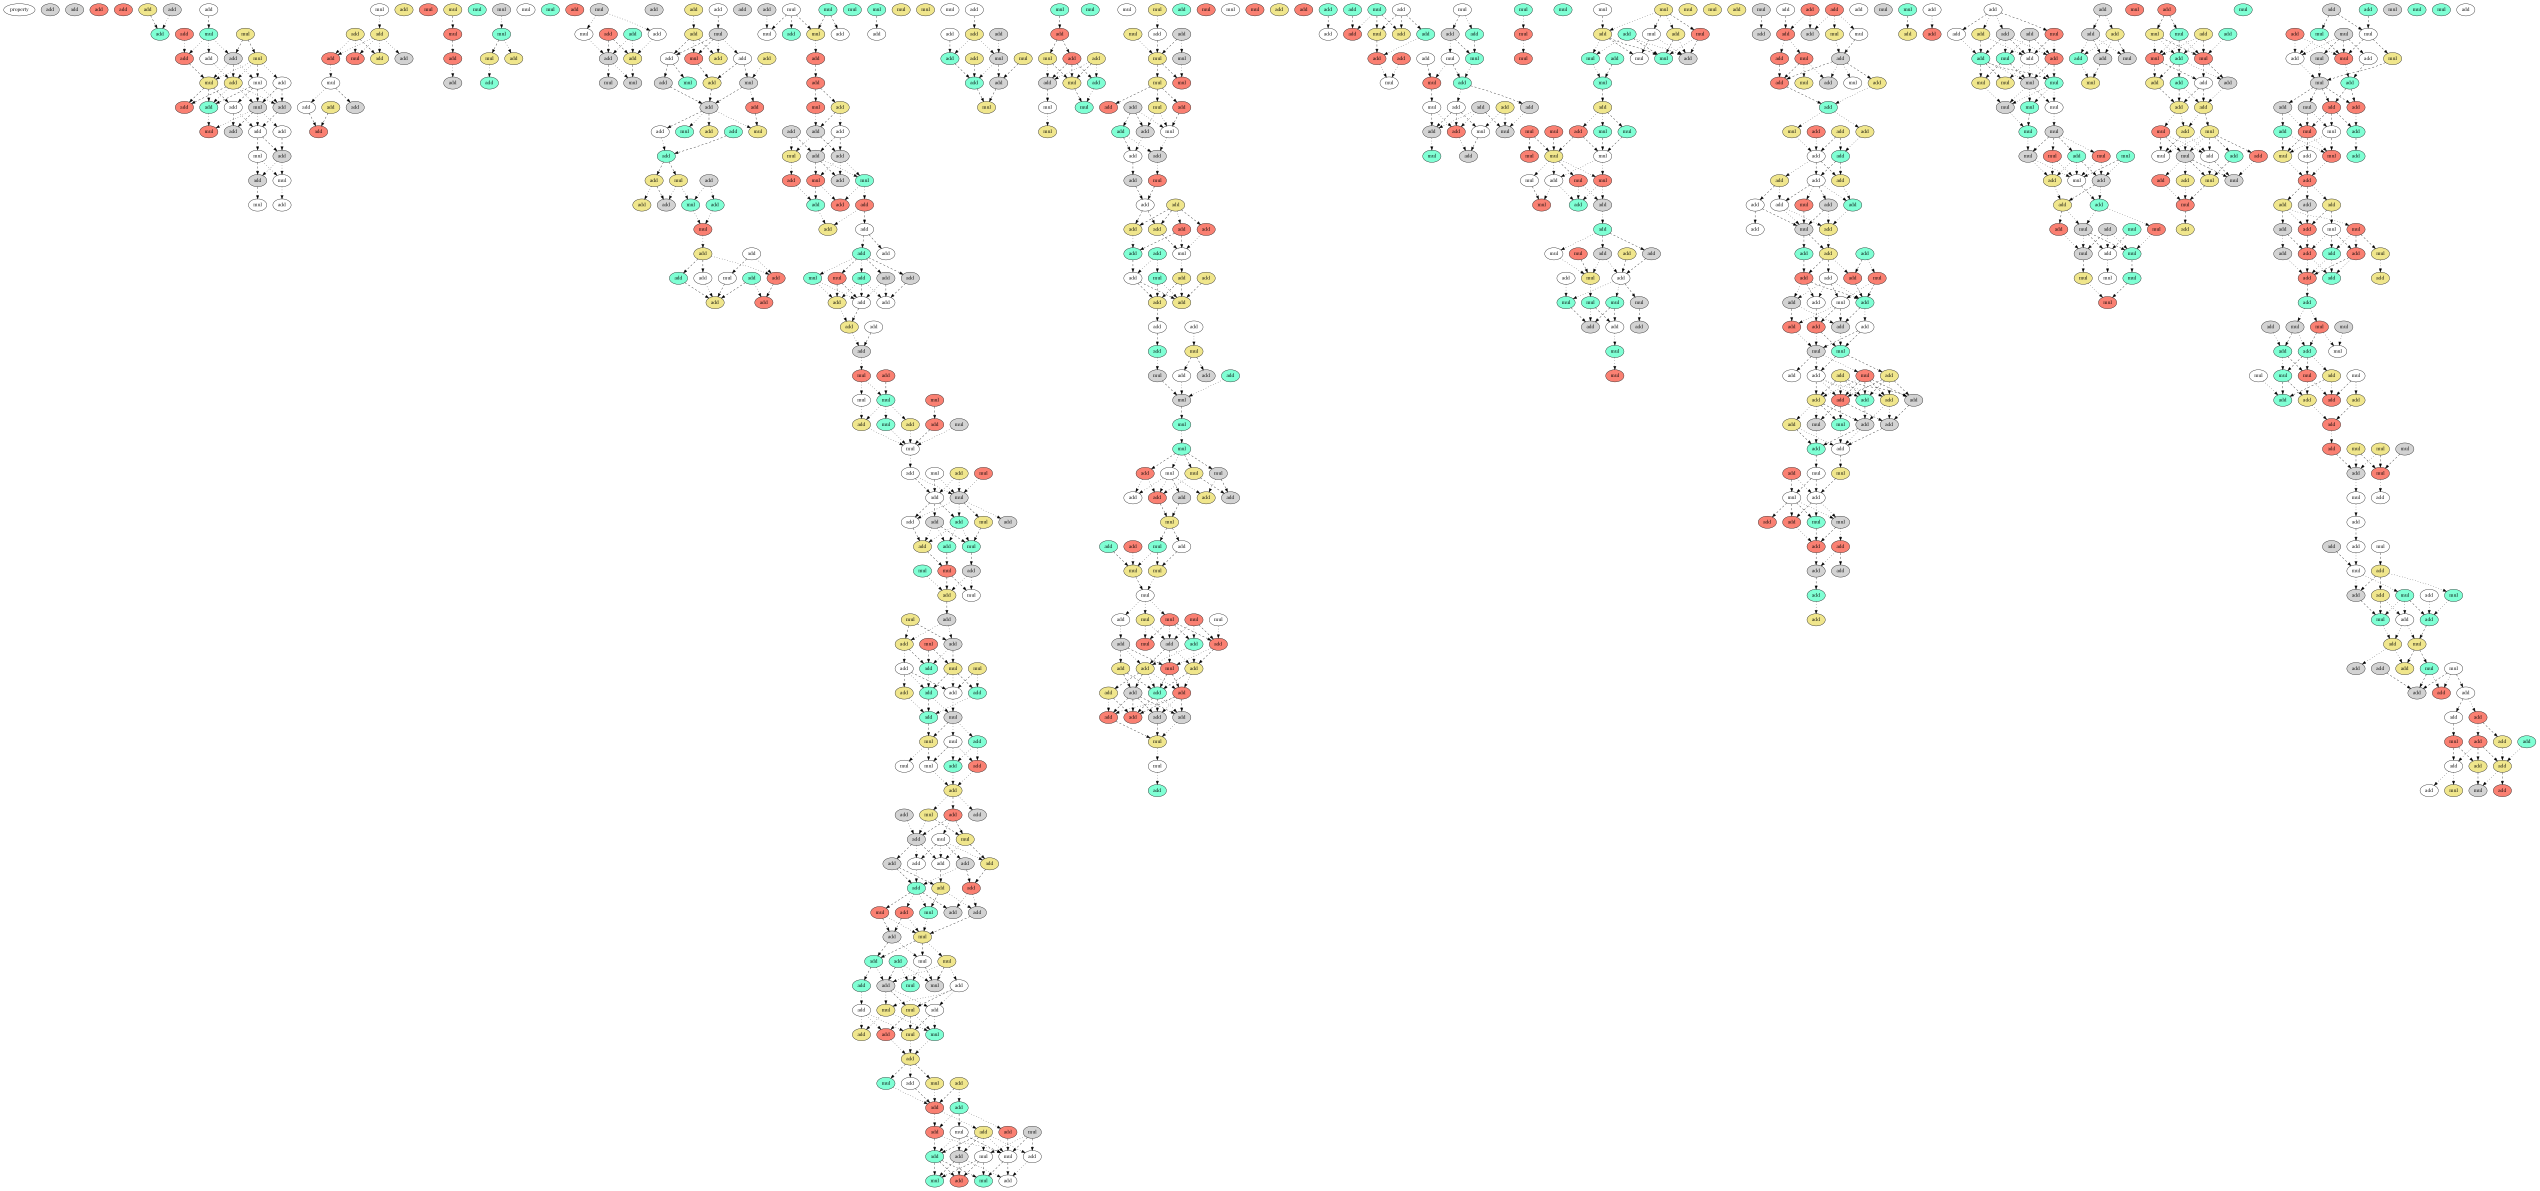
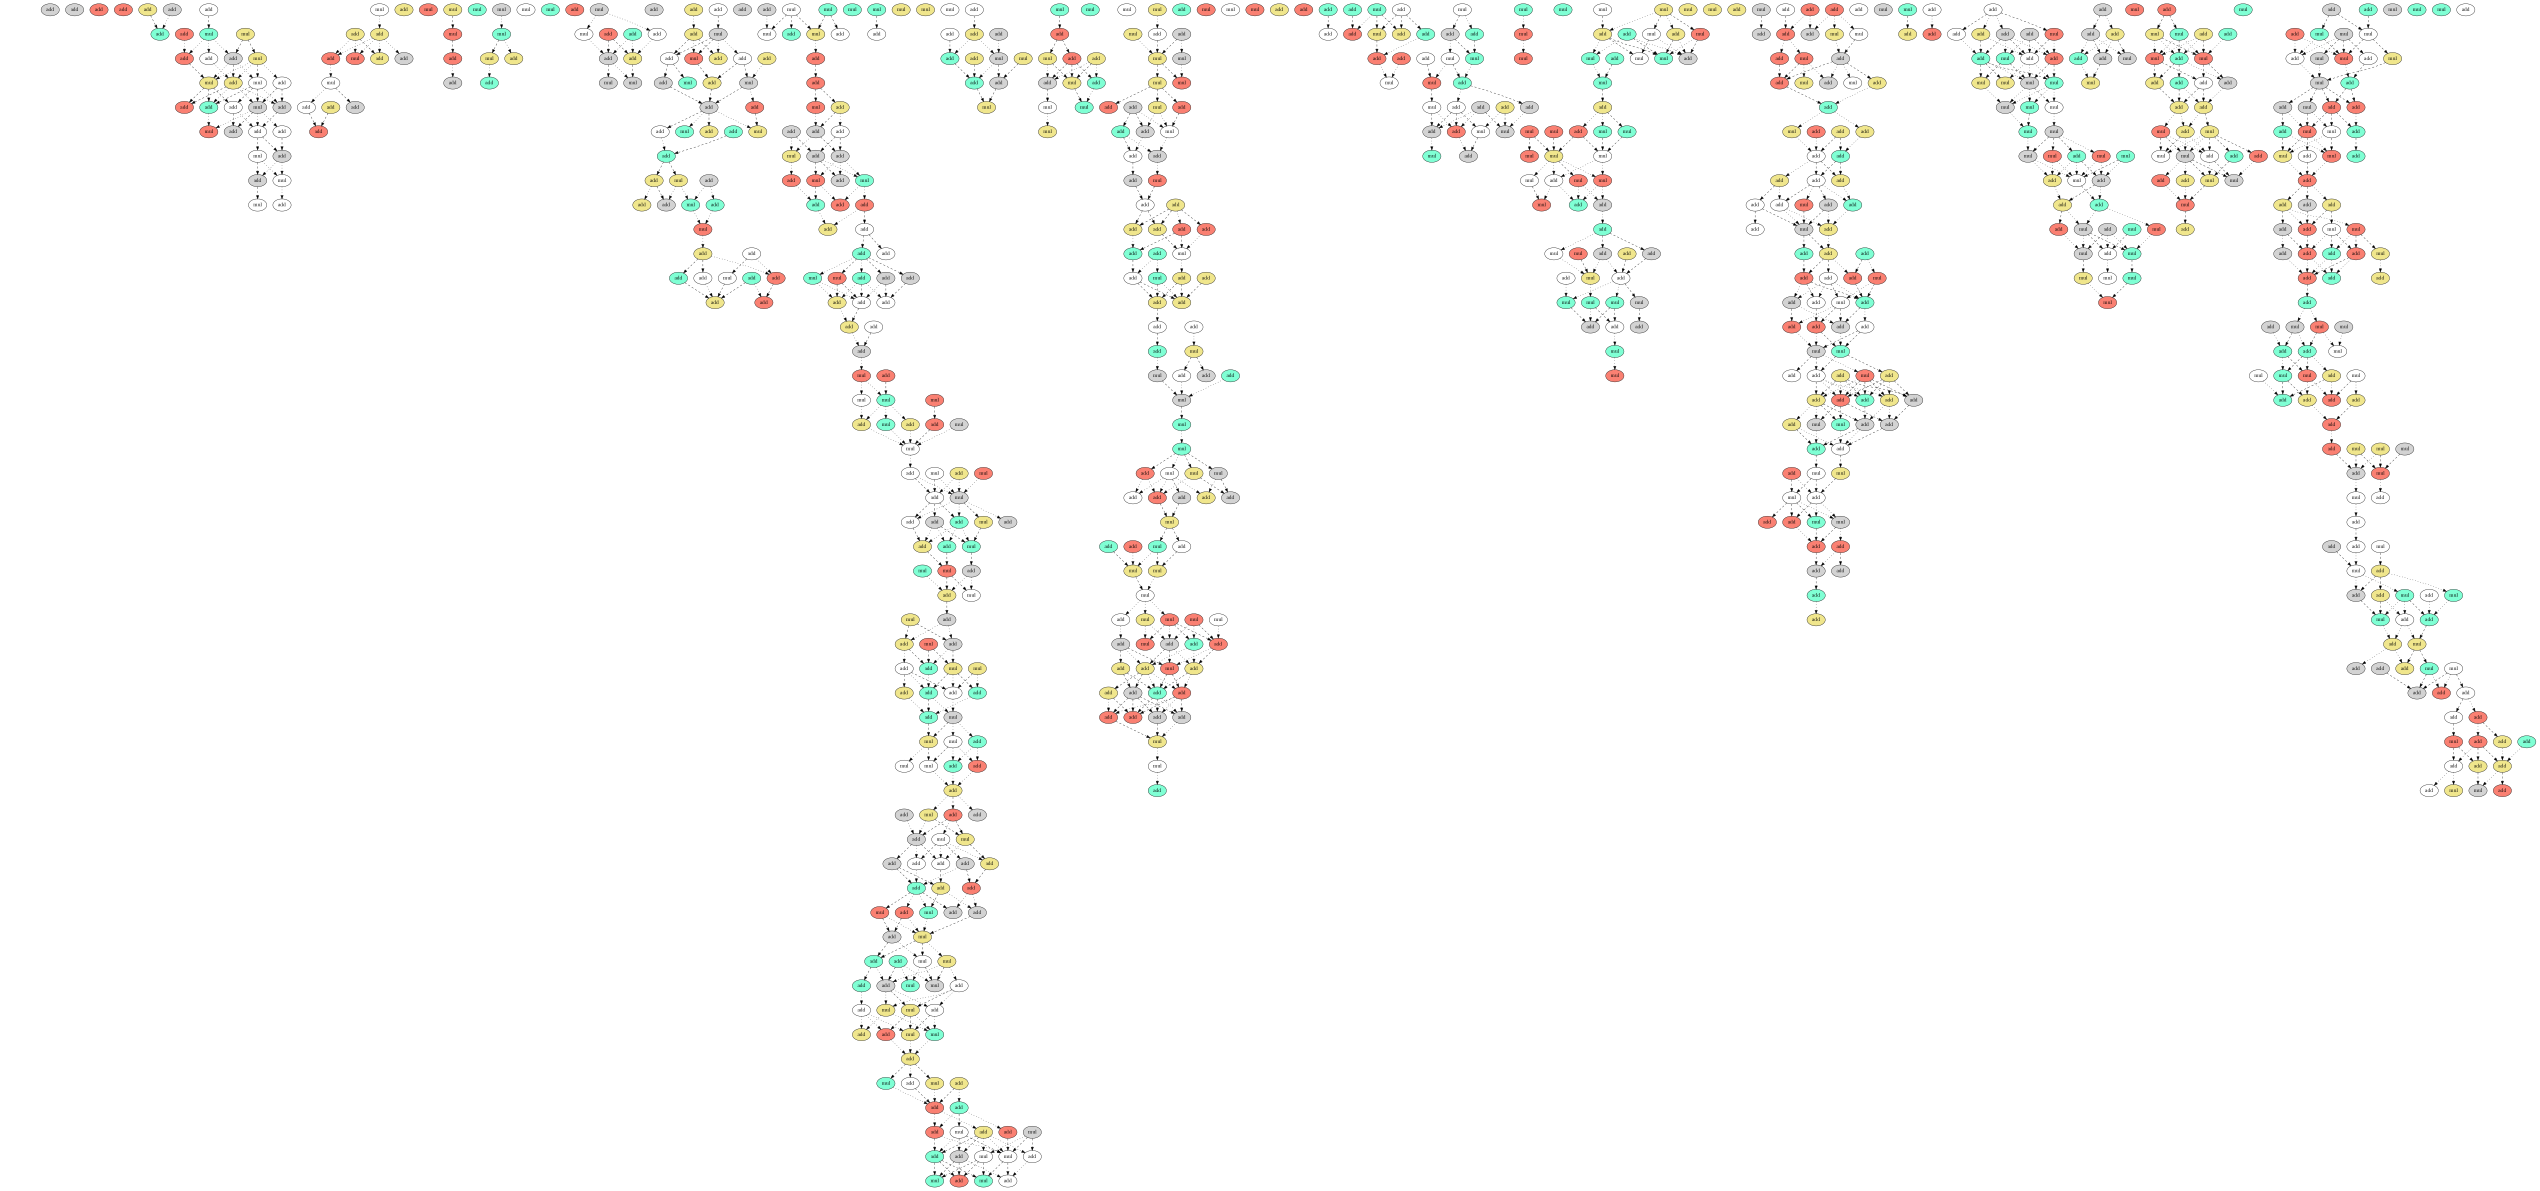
node "property": removed
